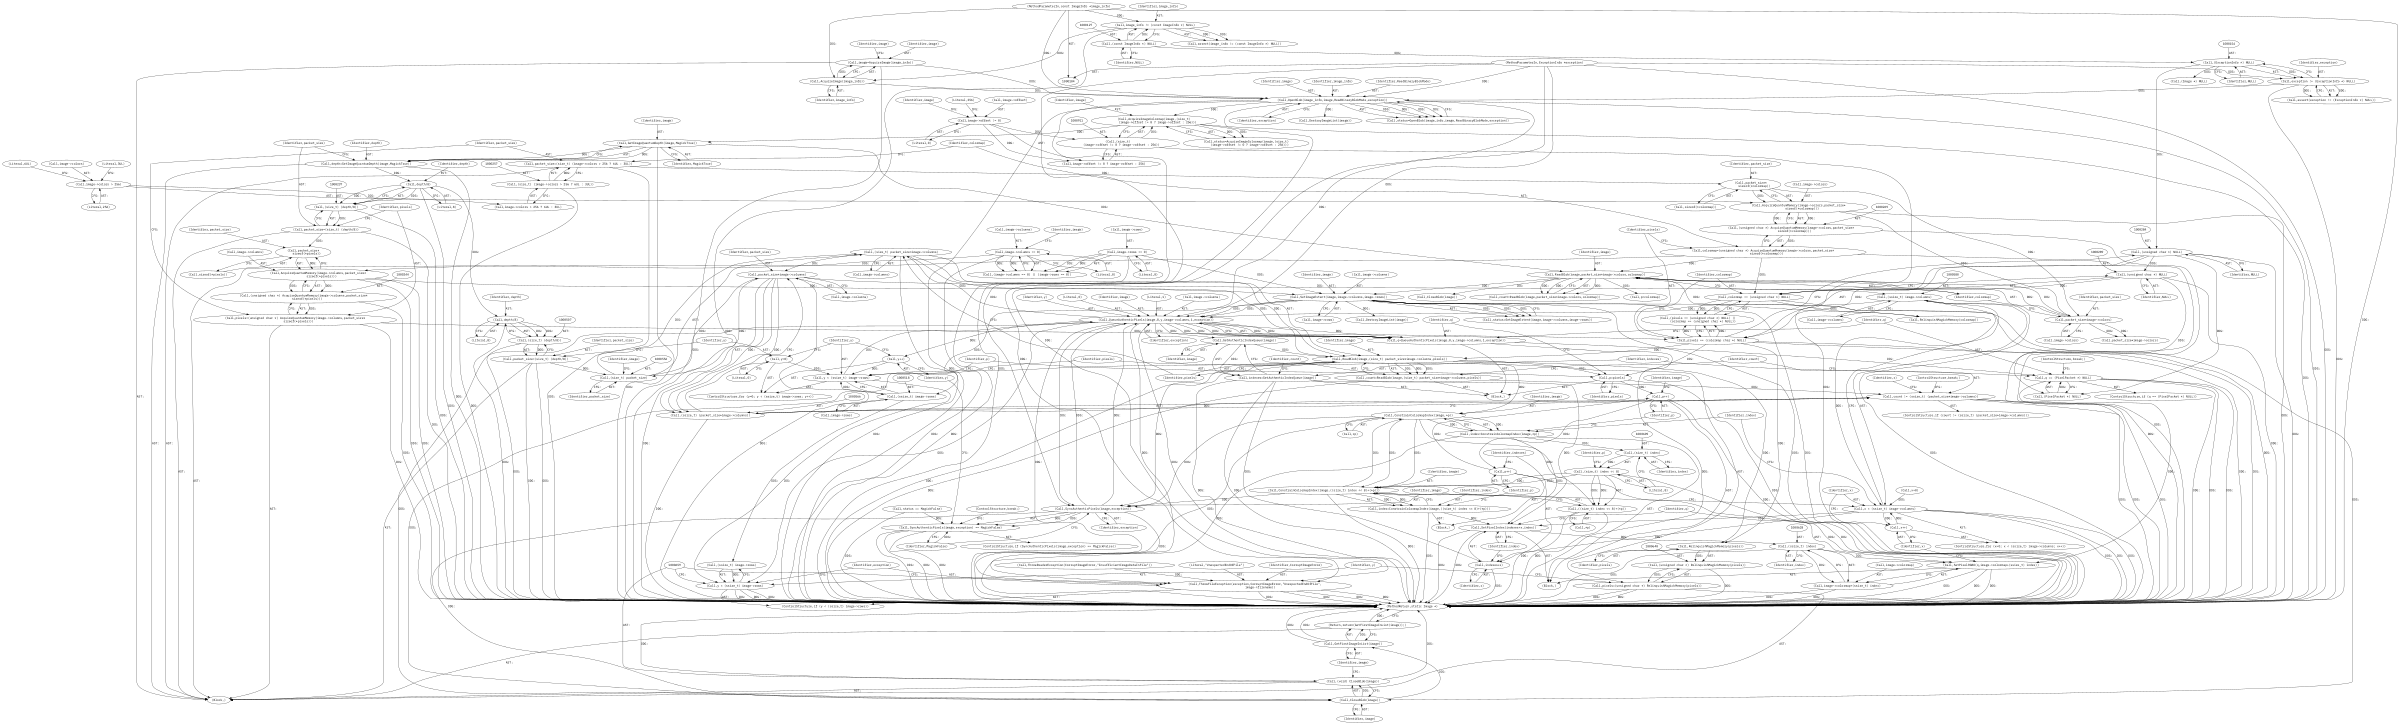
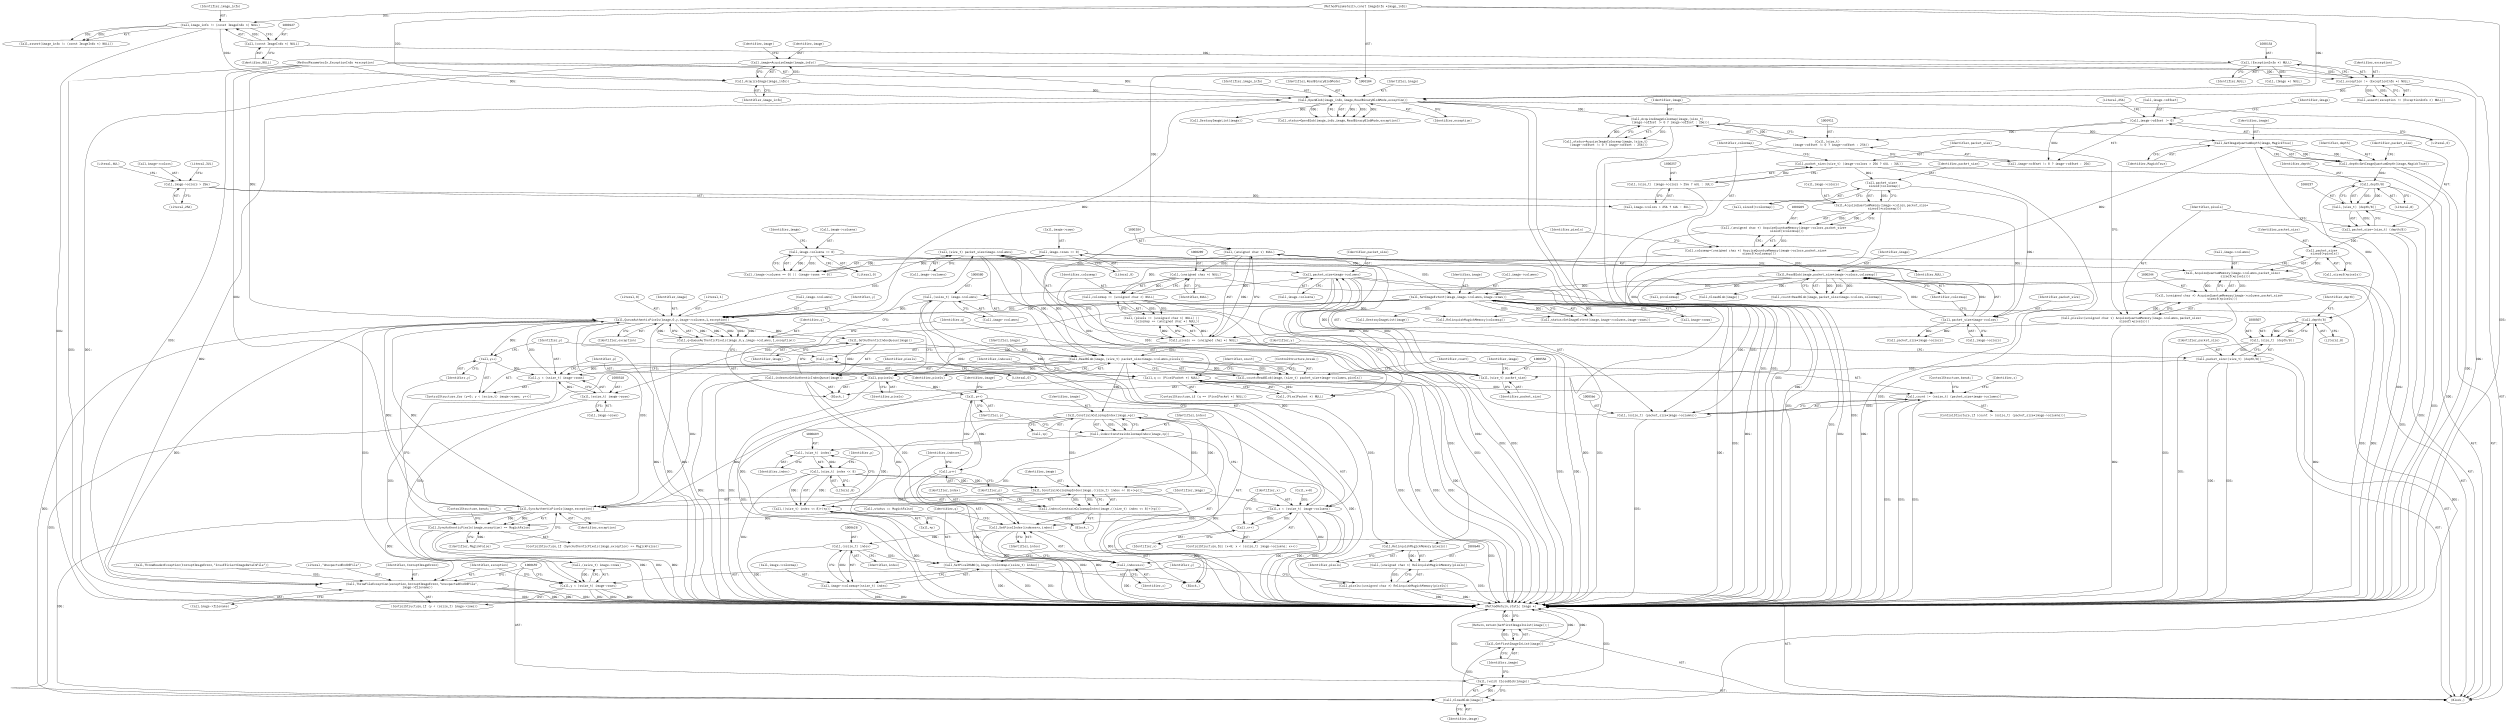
node "(Call,pixels == (colormap char *) NULL)": label "(Call,pixels == (colormap char *) NULL)" -> "(Call,pixels == (unsigned char *) NULL)"
edge "(Call,image->columns == 0)" -> "(MethodReturn,static Image *)": removed, label "DDG:"
node "(Call,image->filename)": added
